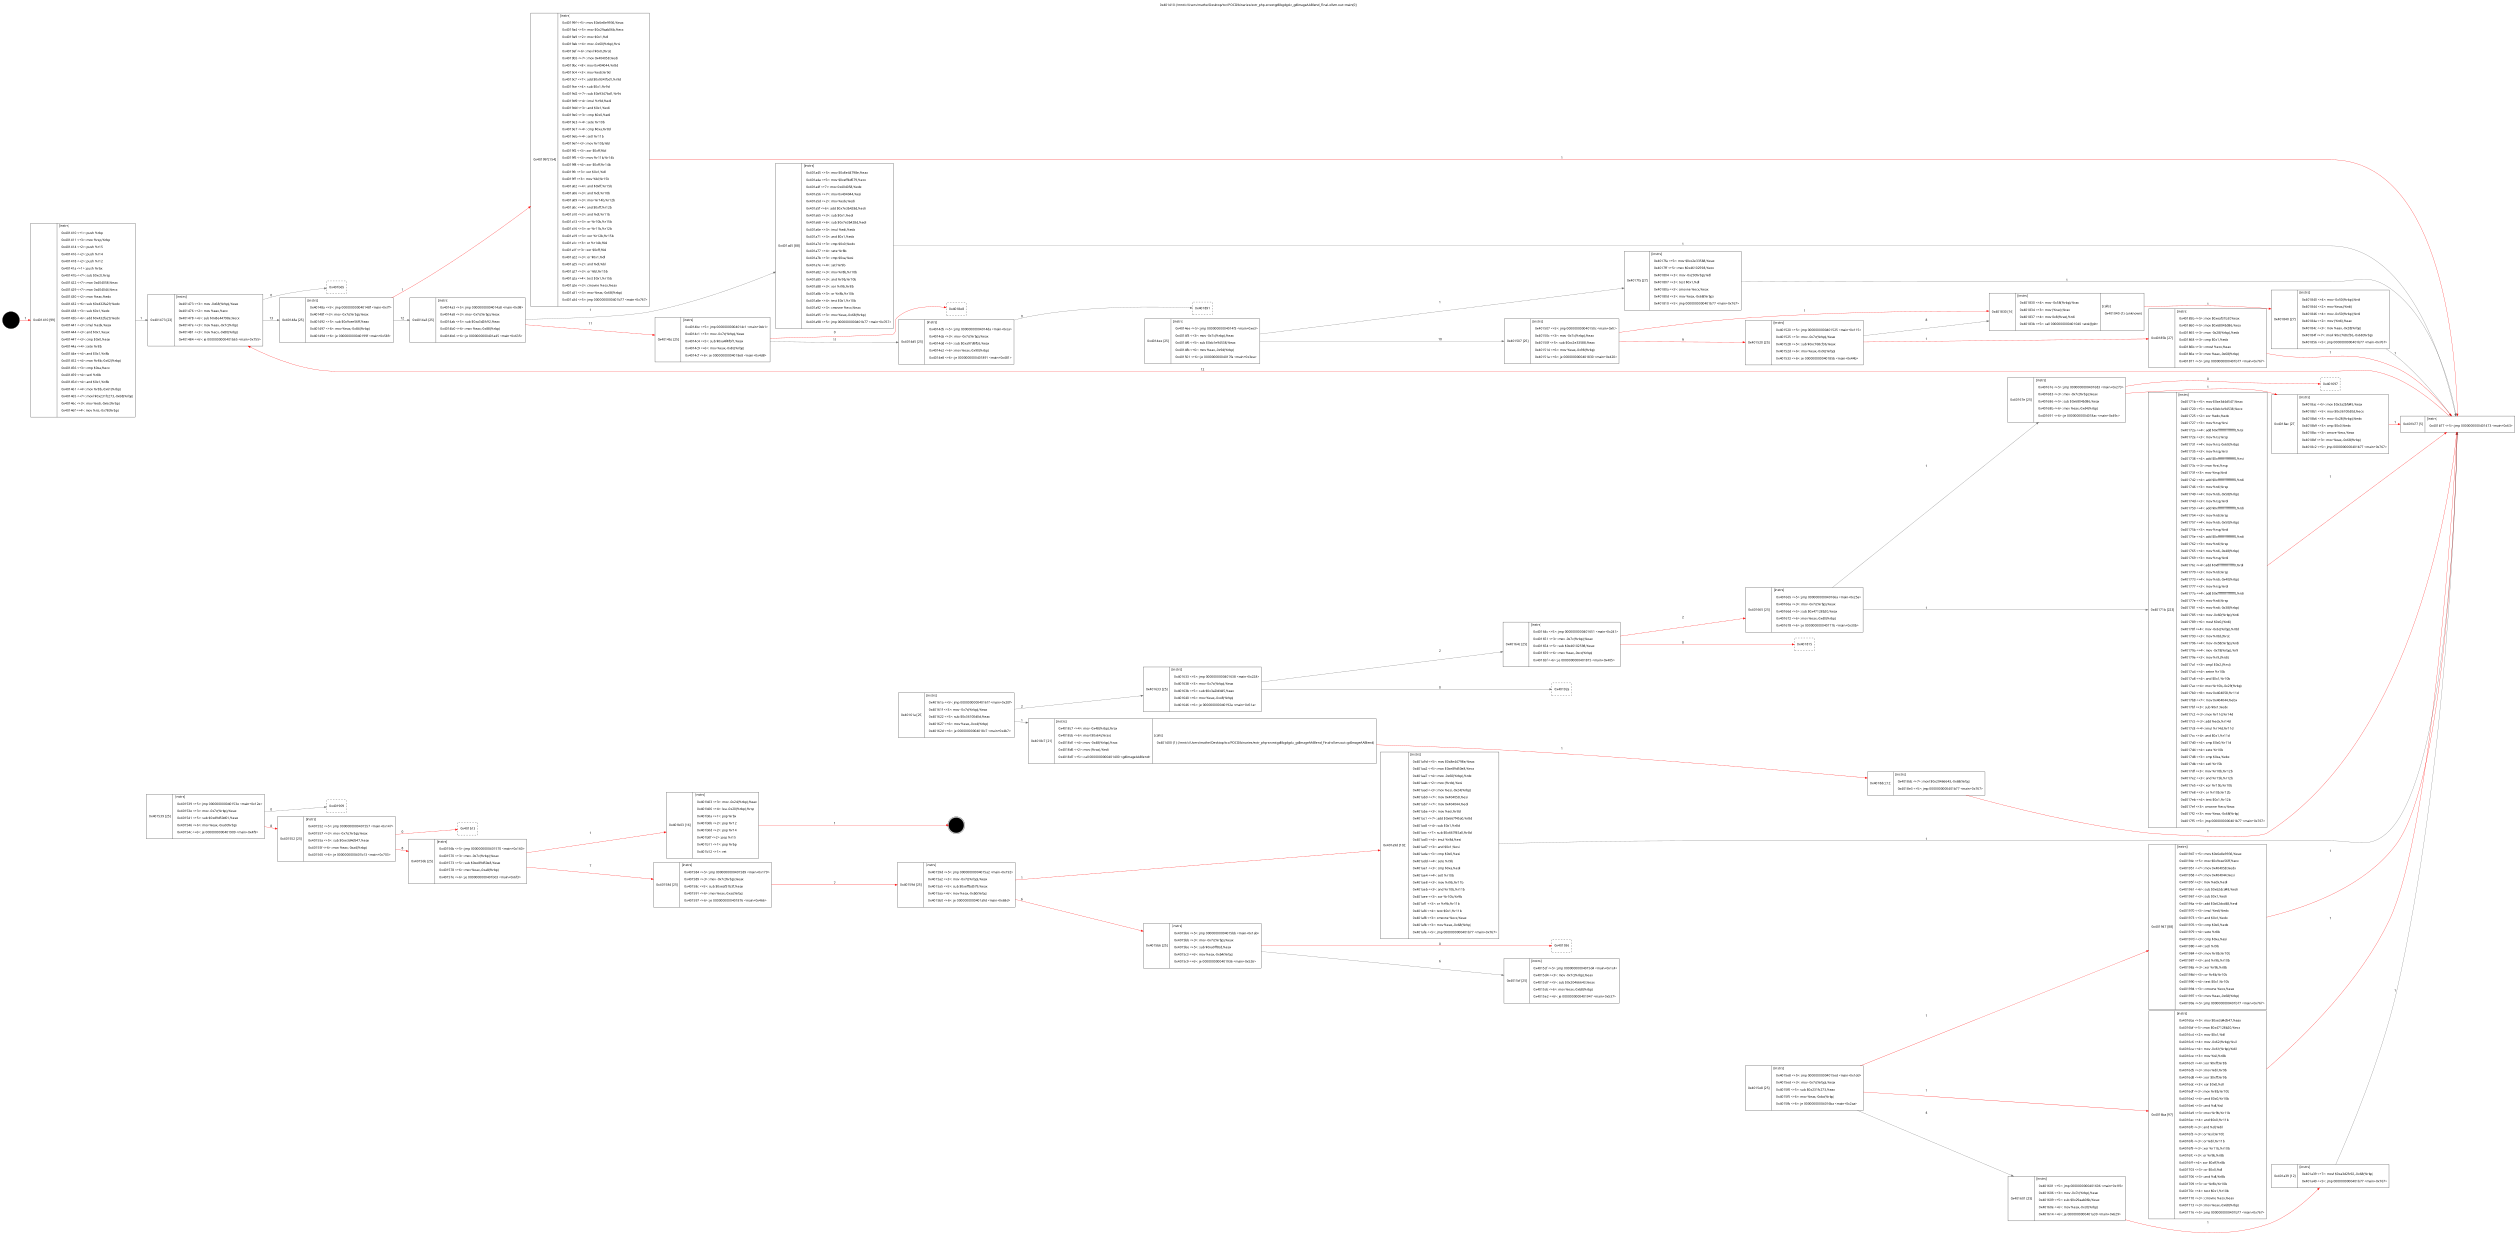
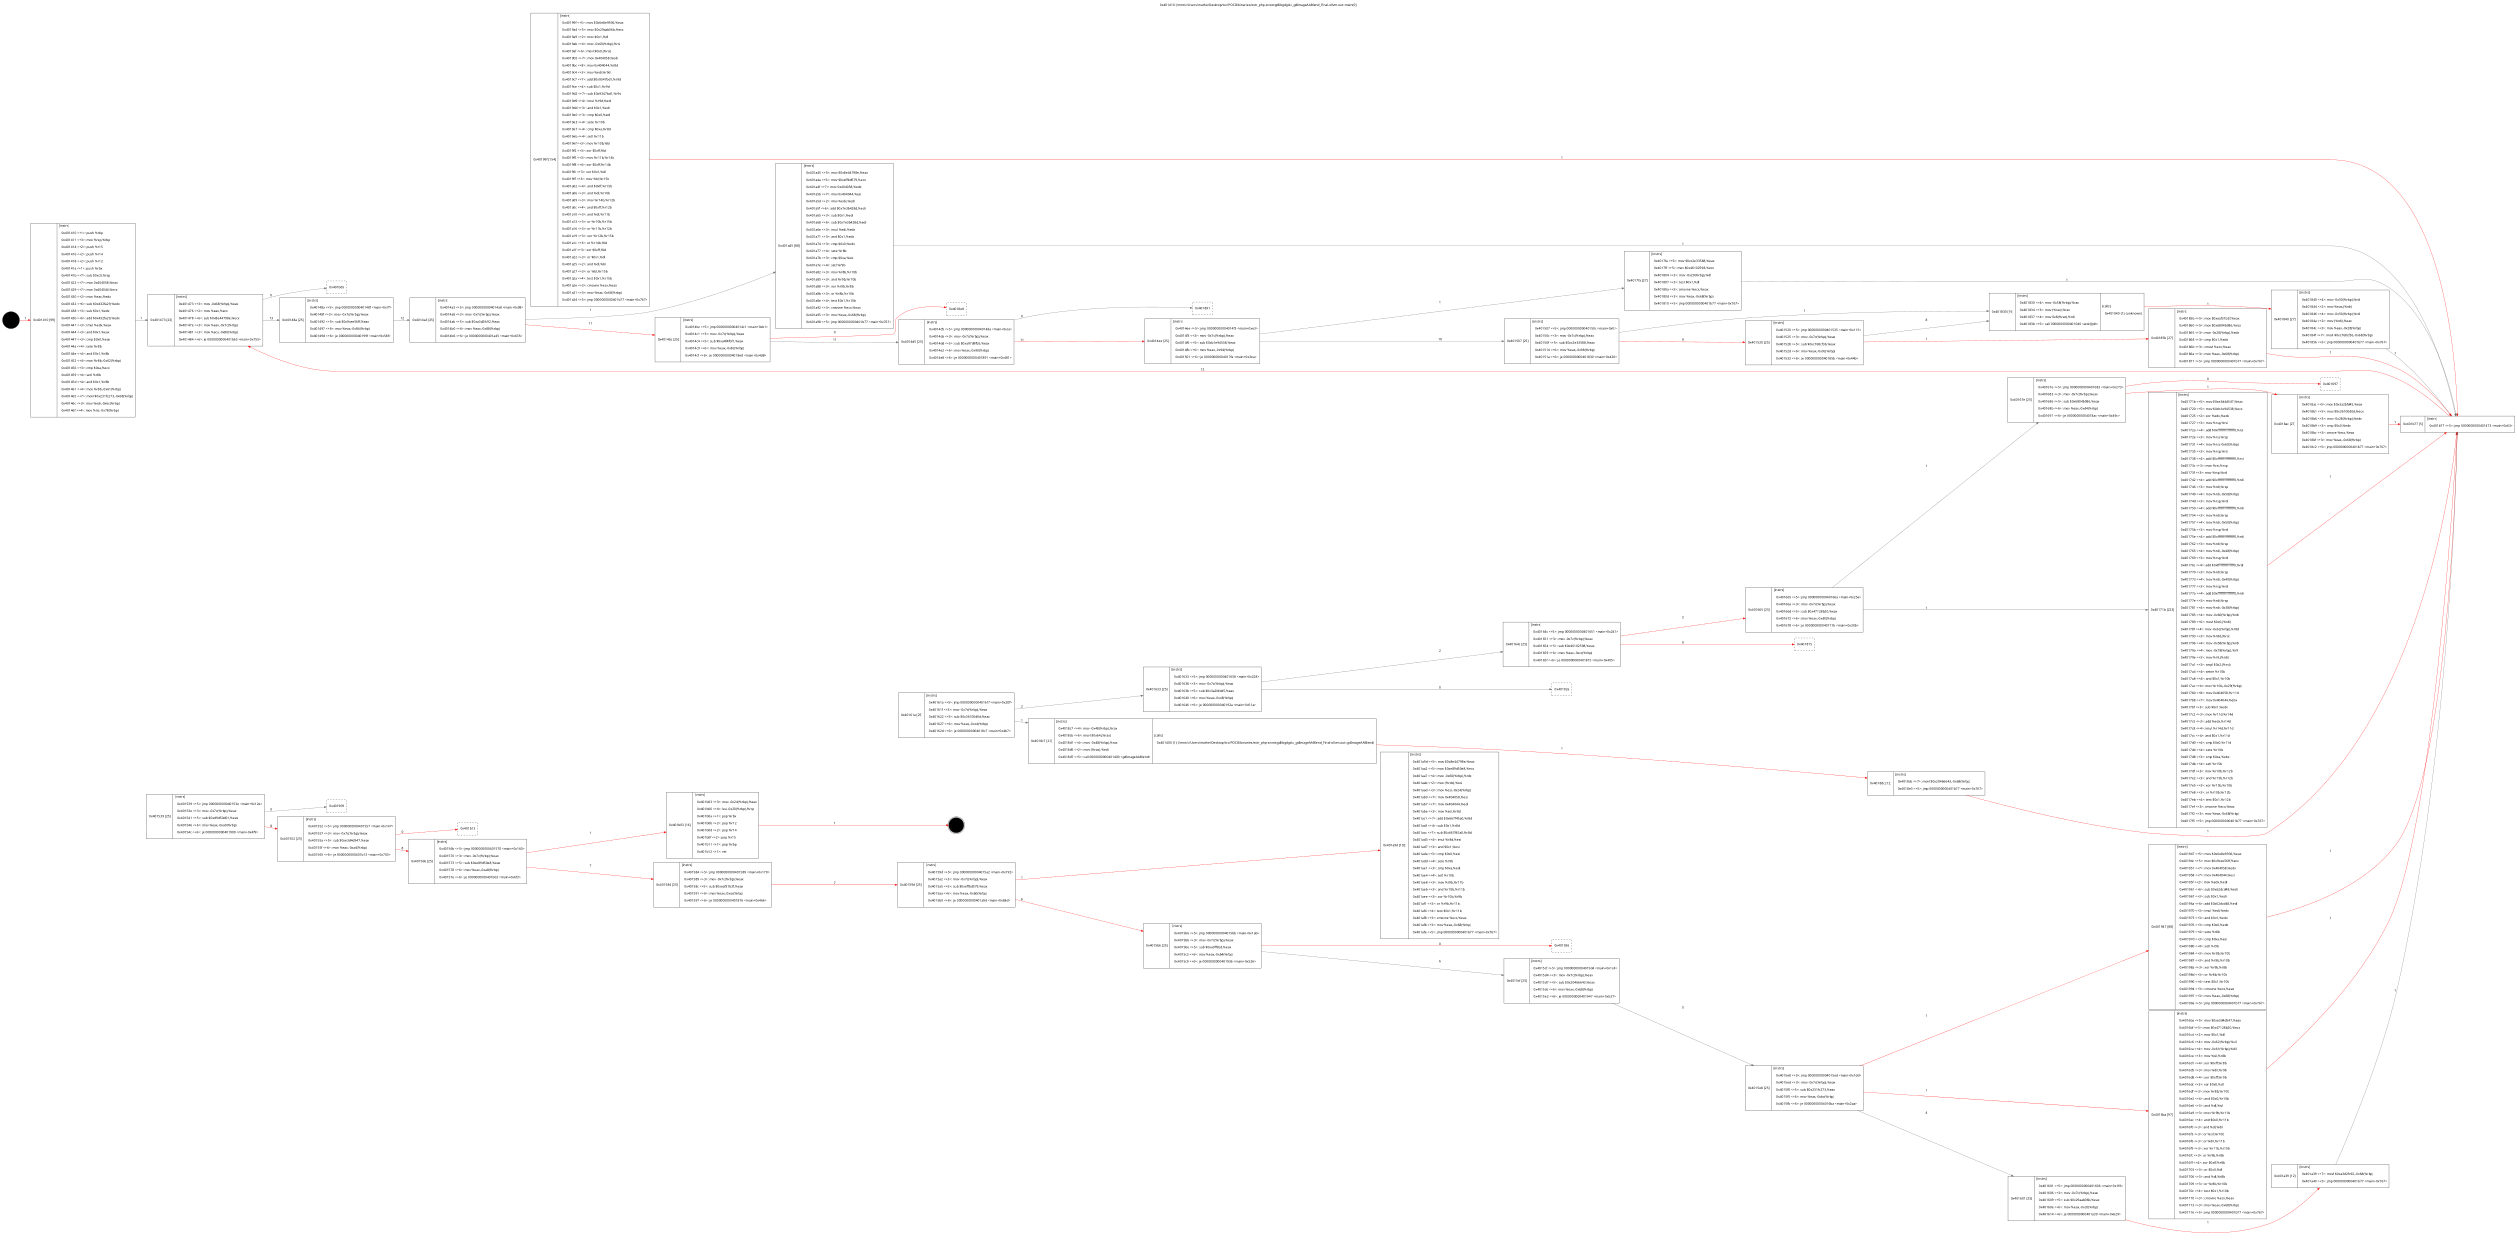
edge "0x40148a [25]" -> "0x40199f [154]": removed, label "1"
edge "0x401507 [25]" -> "0x401830 [16]": color red -> gray40
edge "0x4014d5 [25]" -> "0x4014ee [25]": added, label "11"
edge "0x401a9d [102]" -> "0x401b77 [5]": removed, label "1"
edge "0x4015cf [25]" -> "0x4015e8 [25]": added, label "5"
